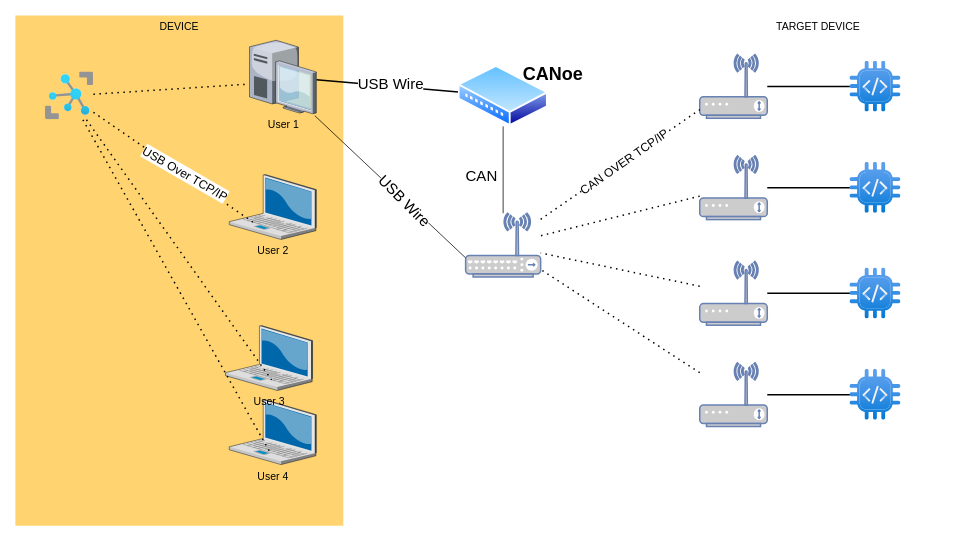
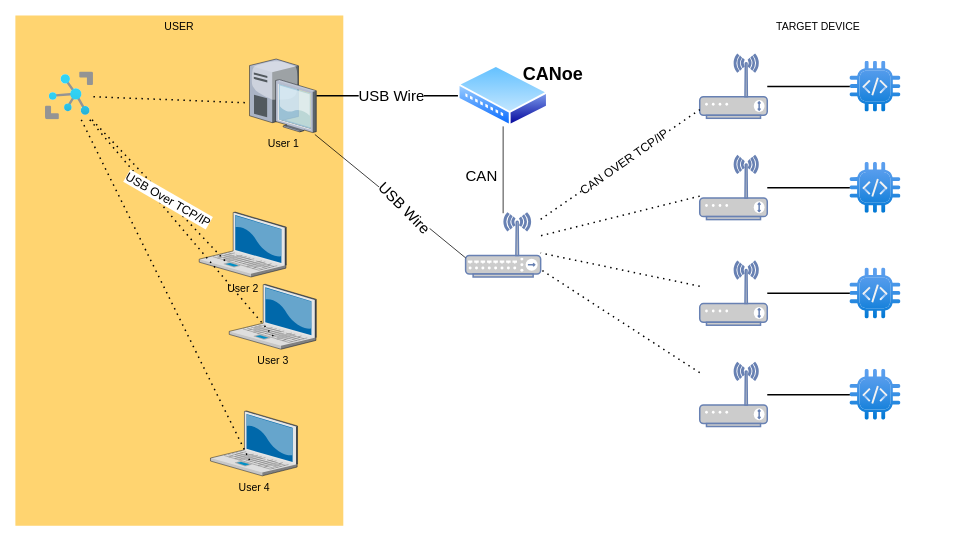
node "DEVICE": label "DEVICE" -> "USER"
node "User 1": moved (283, 77) -> (283, 96)
node "User 2": moved (273, 207) -> (243, 244)
node "User 3": moved (269, 358) -> (273, 317)
node "User 4": moved (273, 432) -> (254, 443)
